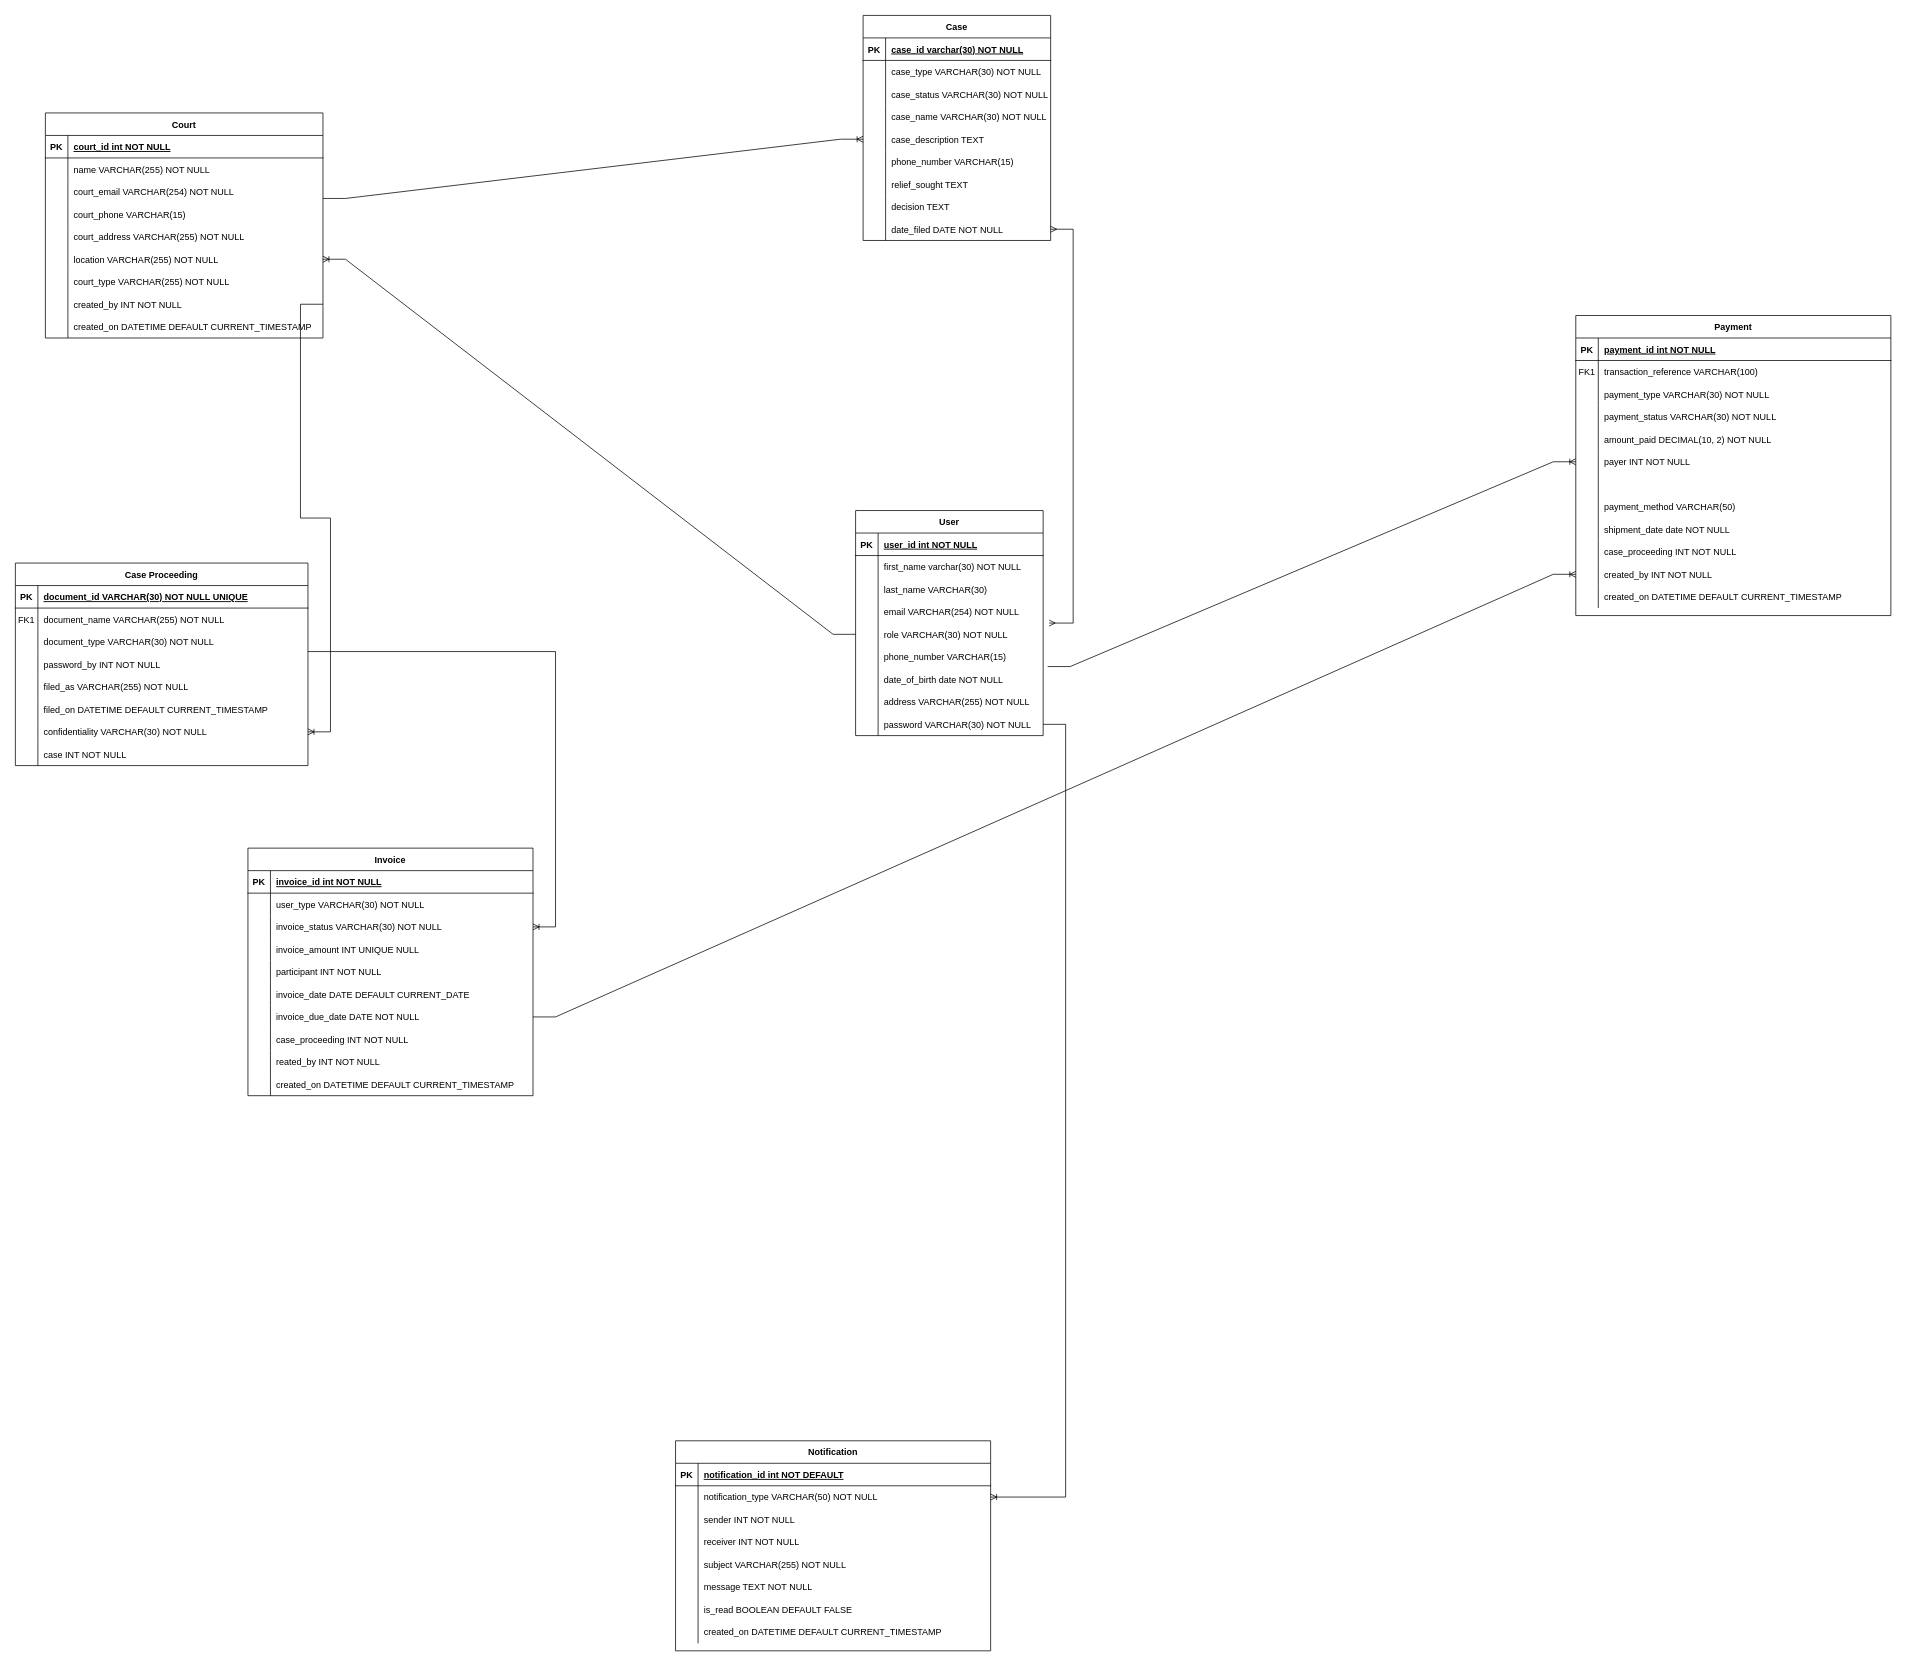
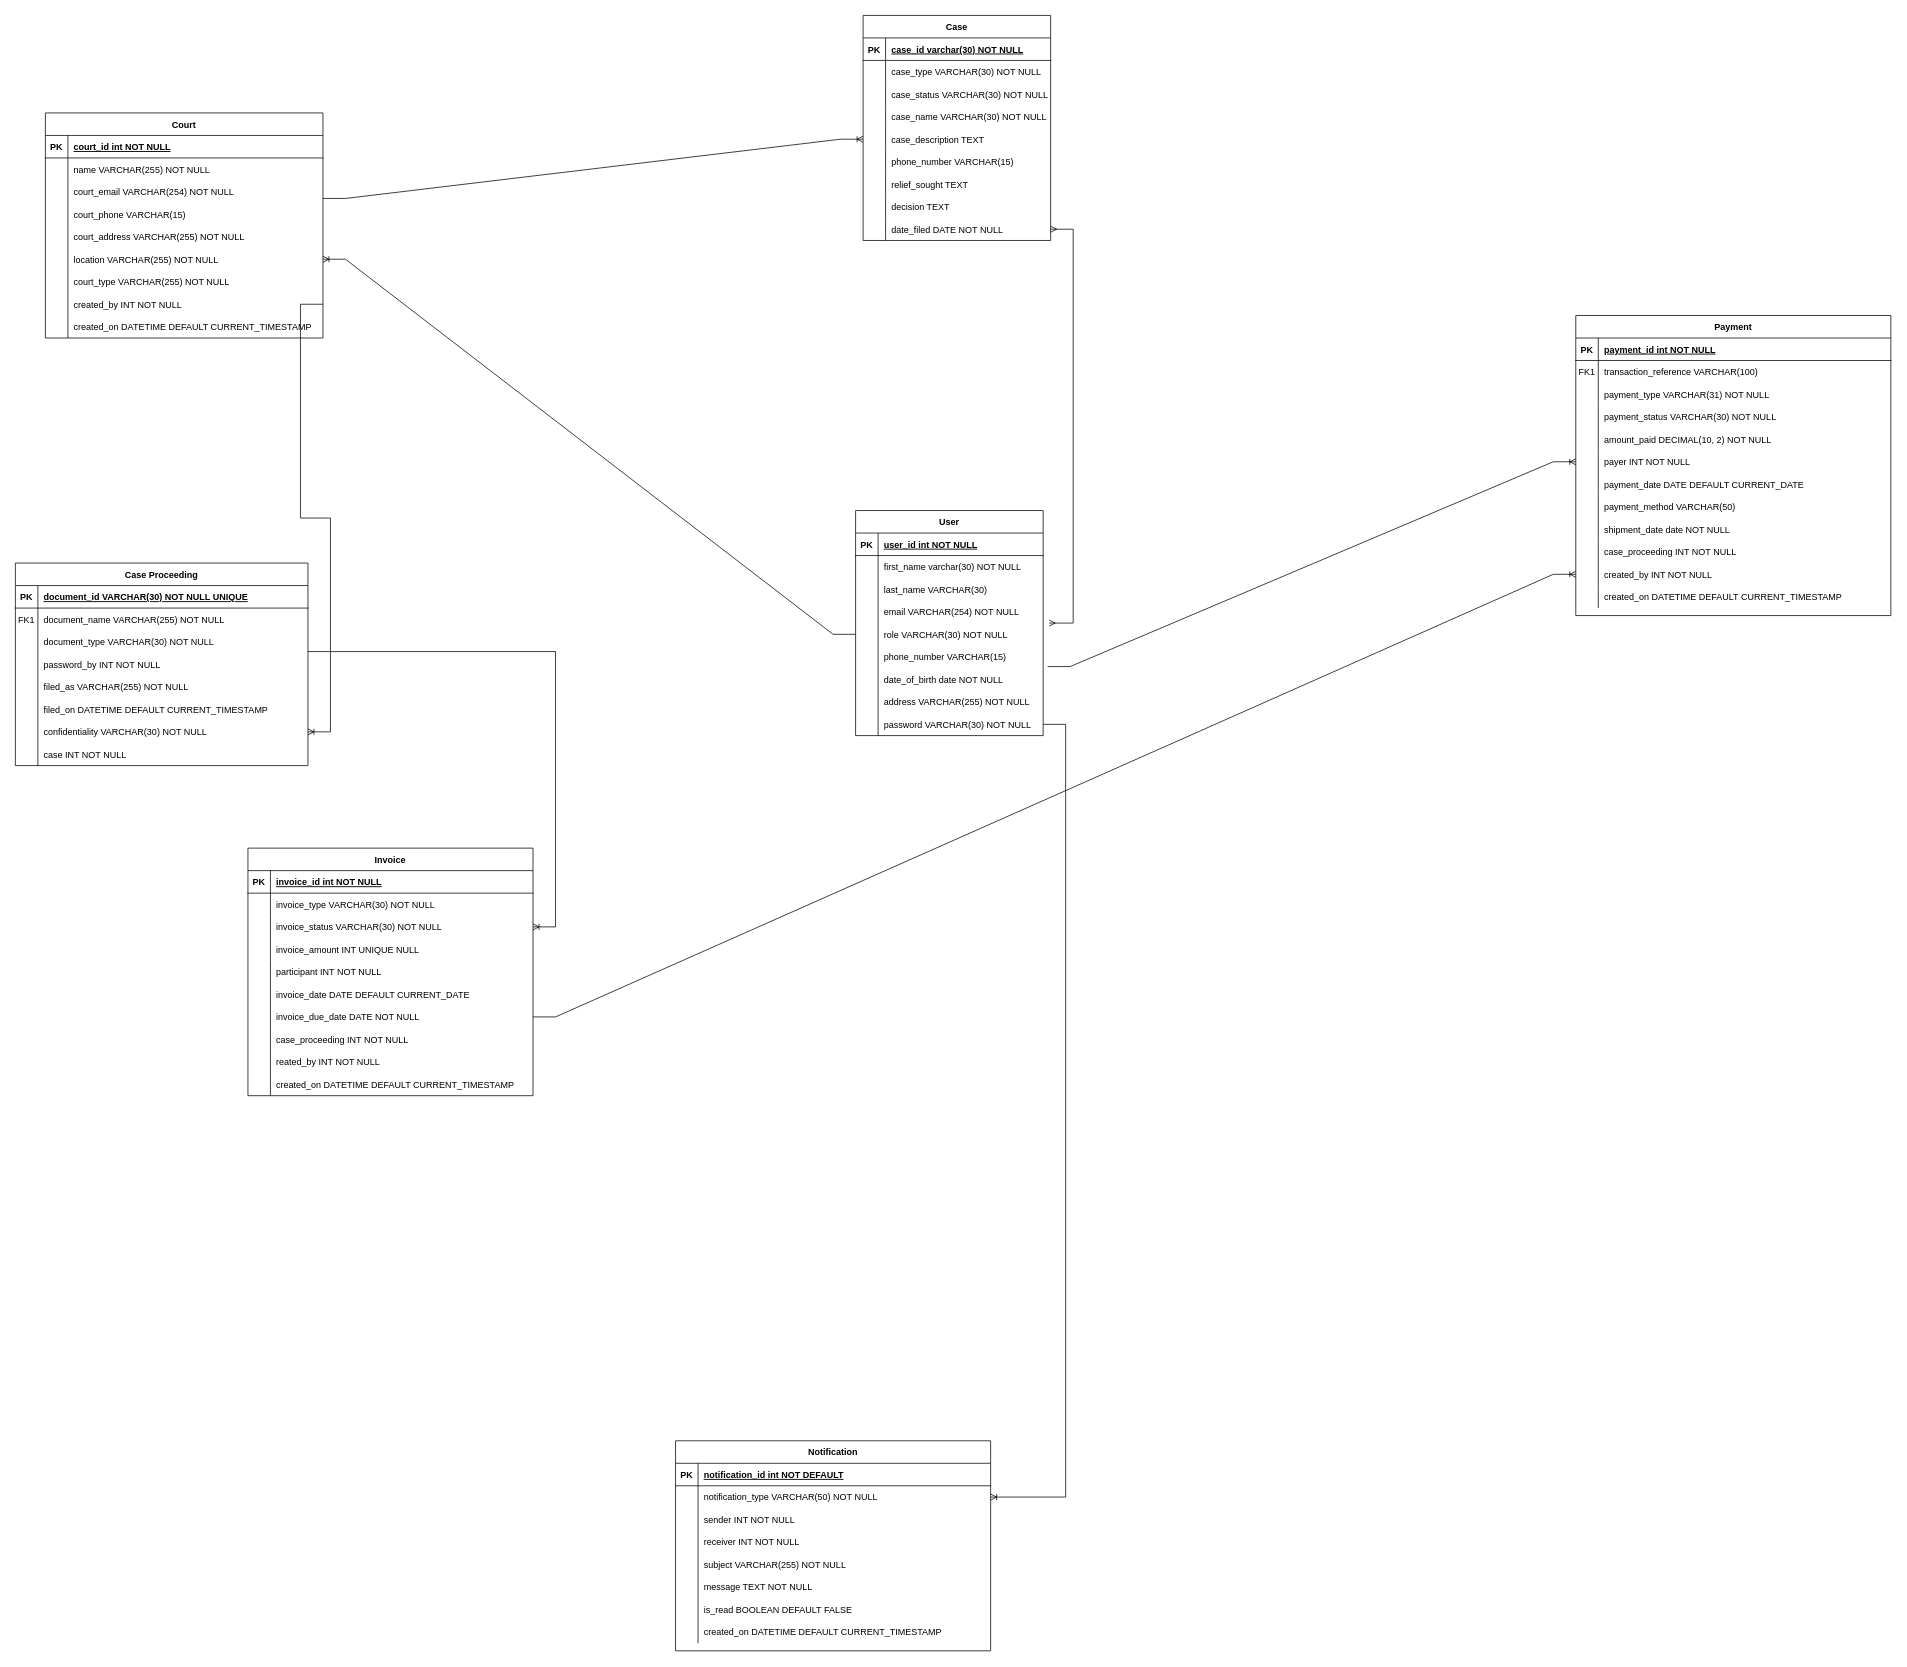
node "payment_type VARCHAR(30) NOT NULL": label "payment_type VARCHAR(30) NOT NULL" -> "payment_type VARCHAR(31) NOT NULL"
node "payment_date DATE DEFAULT CURRENT_DATE": added
node "user_type VARCHAR(30) NOT NULL": label "user_type VARCHAR(30) NOT NULL" -> "invoice_type VARCHAR(30) NOT NULL"
